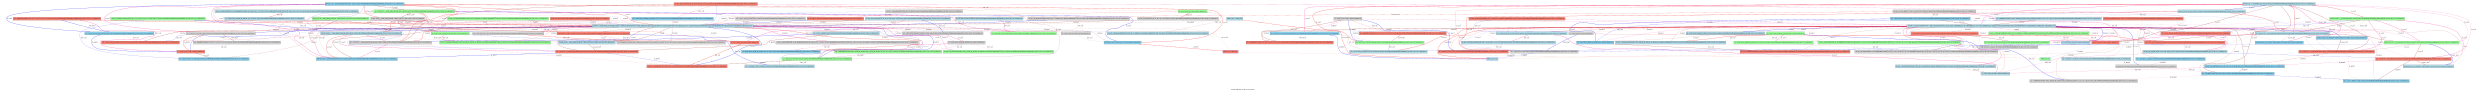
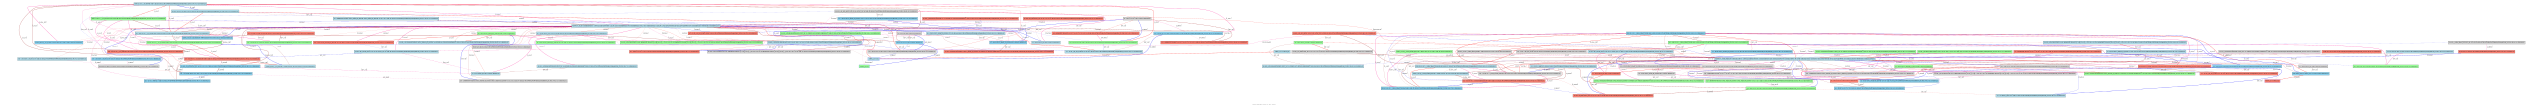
node "store i32 %0, i32* %2, align 4, DBGLOC ENDDBGLOC": fillcolor salmon -> skyblue
edge "store i32 %0, i32* %2, align 4, DBGLOC ENDDBGLOC" -- "FORMAL_IN: 0 i32": style dashed -> bold
edge "FORMAL_IN: 0 %struct._tag*" -- "FORMAL_IN: 0 i32": now "FORMAL_OUT: 0 i32" -- "FORMAL_IN: 0 i32"
